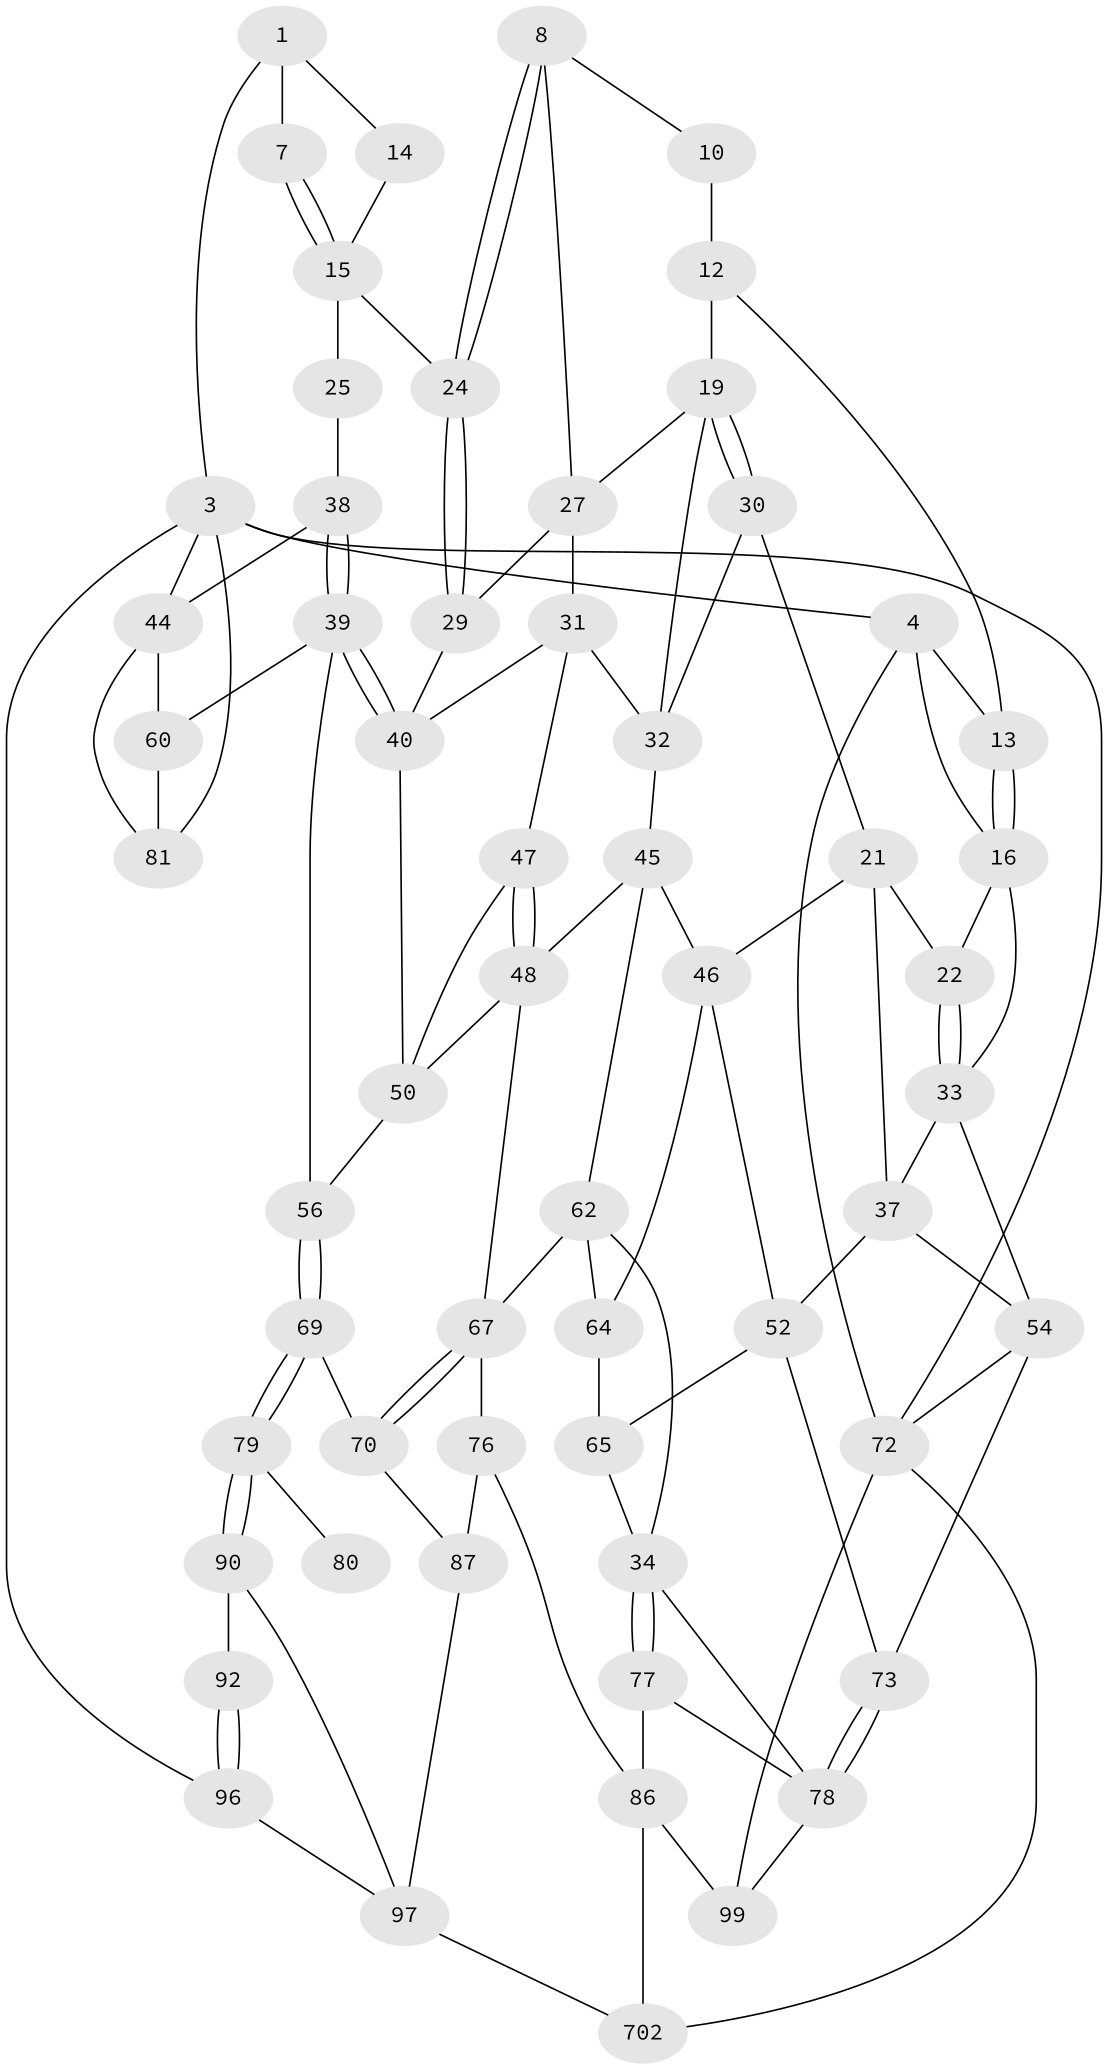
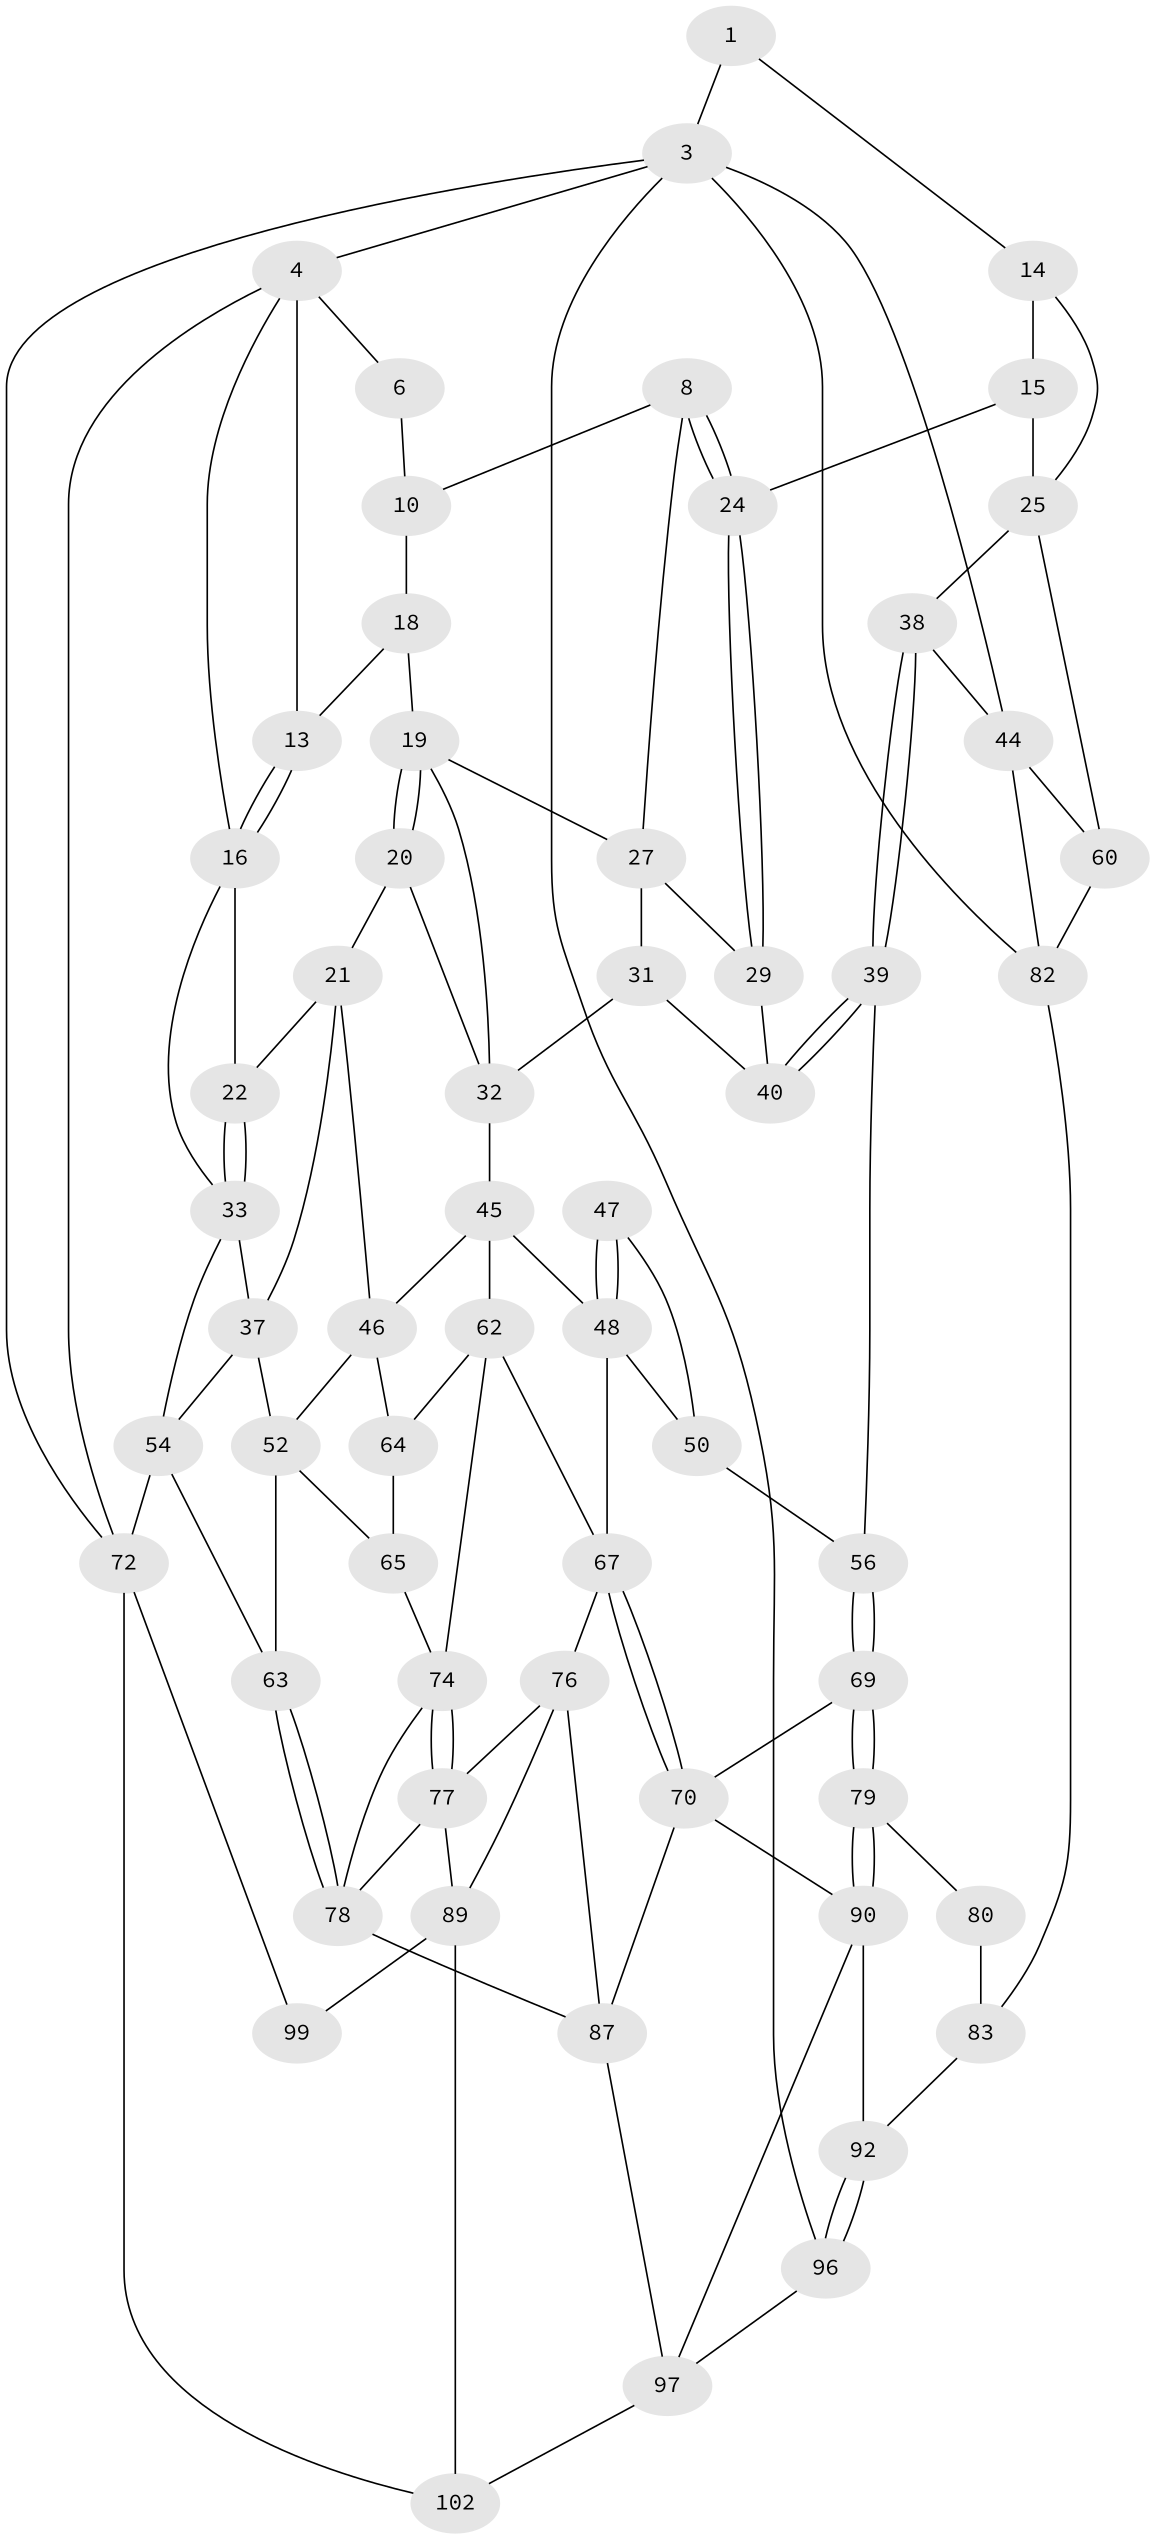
node "7": removed
node "12": label "12" -> "18"
node "6": added
edge "14" -- "25": added
node "30": label "30" -> "20"
edge "39" -- "60": now "25" -- "60"
edge "31" -- "47": removed
node "81": label "81" -> "82"
edge "40" -- "50": removed
node "34": label "34" -> "74"
node "73": label "73" -> "63"
edge "76" -- "77": added
node "86": label "86" -> "89"
edge "70" -- "90": added
edge "78" -- "99": now "78" -- "87"
node "702": label "702" -> "102"
node "83": added
